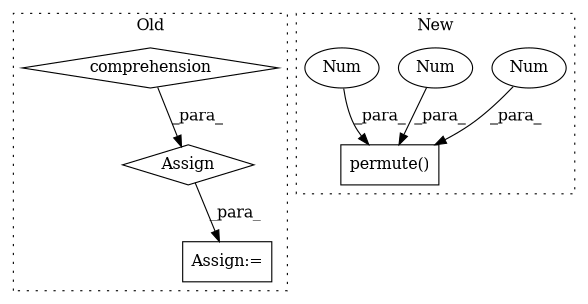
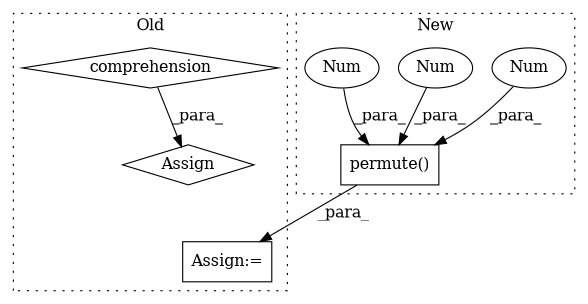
edge "Assign" -> "Assign:=": now "permute()" -> "Assign:="
